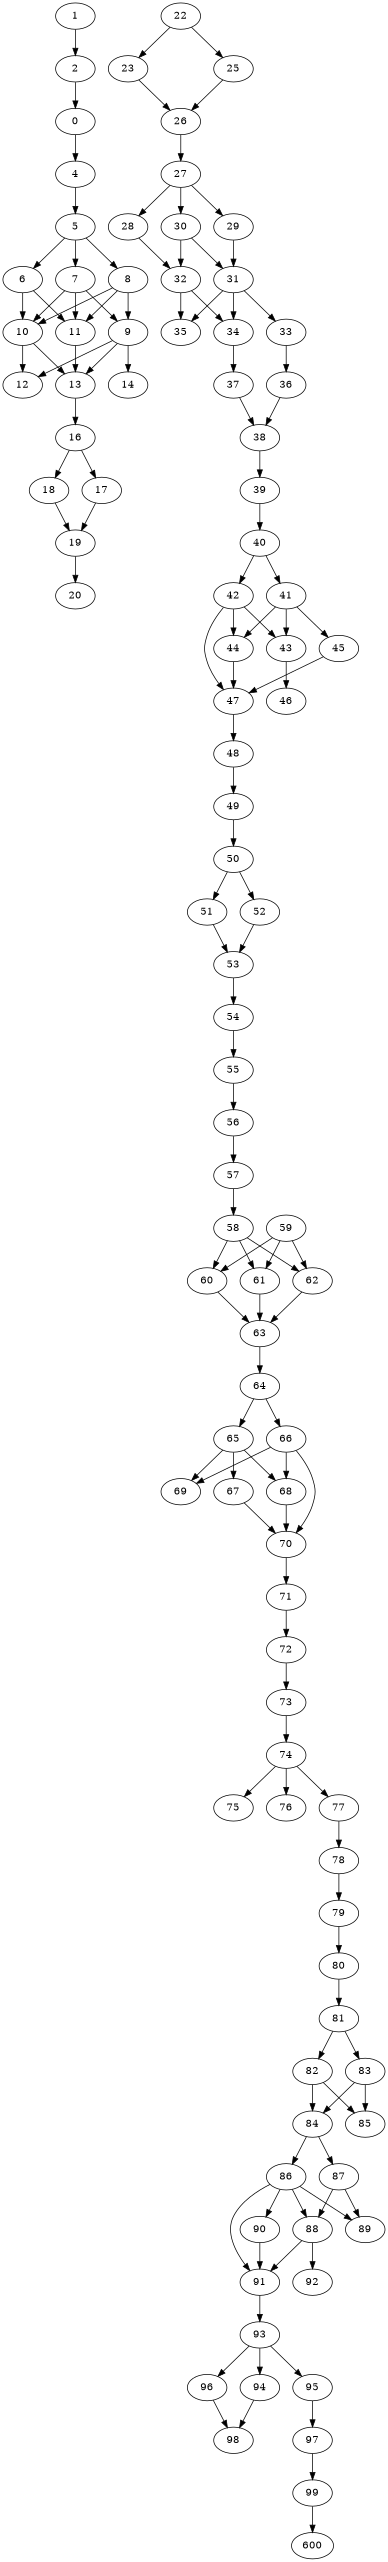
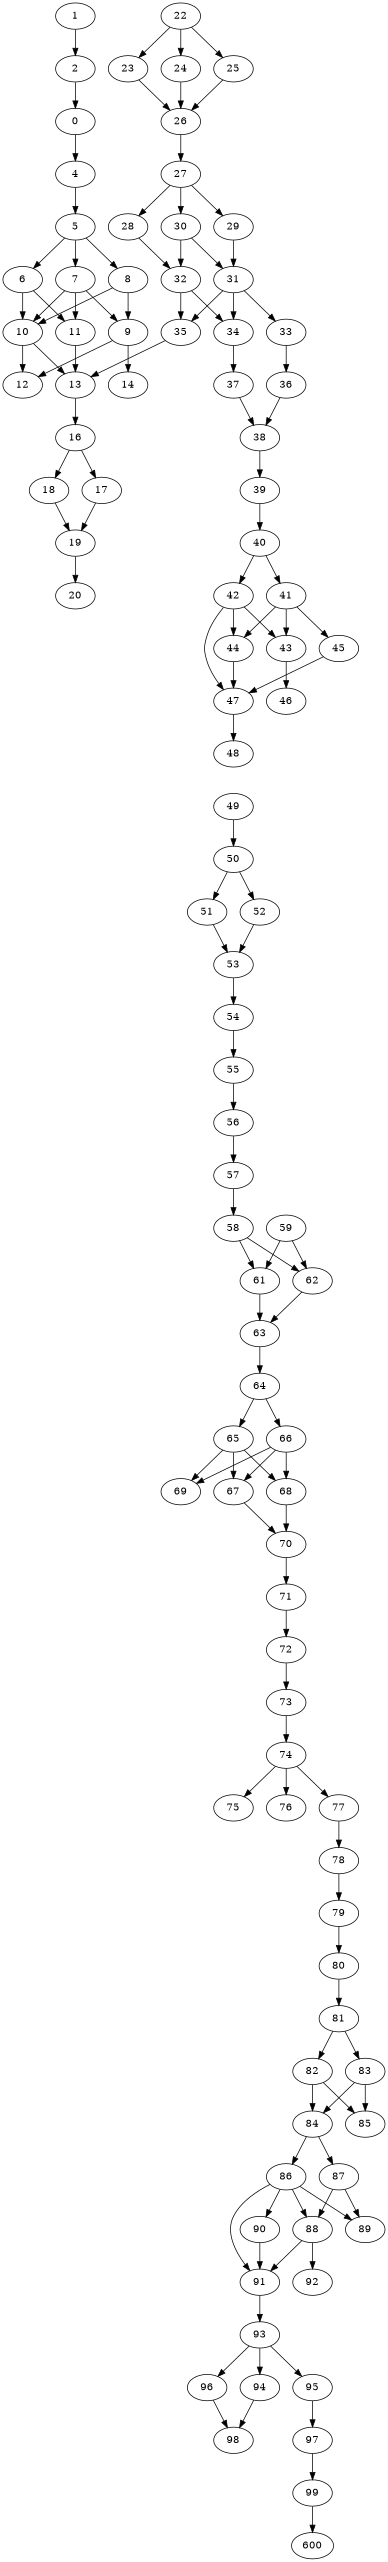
node "24": added
edge "8" -> "11": removed
edge "9" -> "13": now "35" -> "13"
edge "48" -> "49": removed
node "60": removed
edge "66" -> "70": now "66" -> "67"
